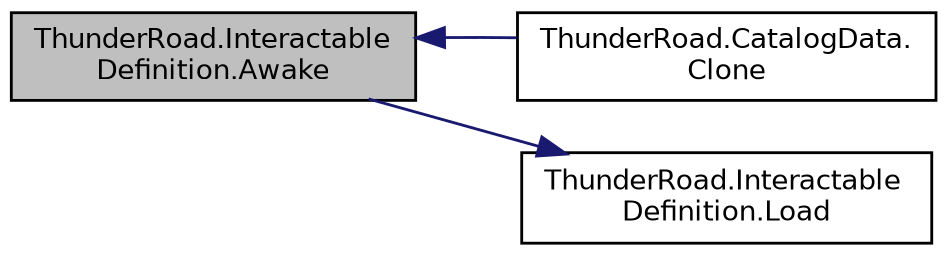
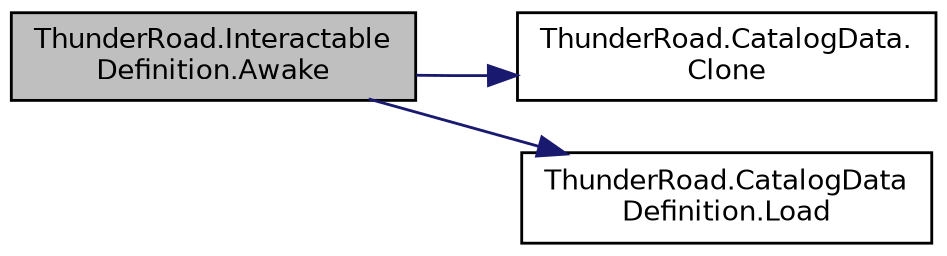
edge "ThunderRoad.CatalogData. Clone" -> "ThunderRoad.Interactable Definition.Awake": reversed
node "ThunderRoad.Interactable Definition.Load": label "ThunderRoad.Interactable Definition.Load" -> "ThunderRoad.CatalogData Definition.Load"
